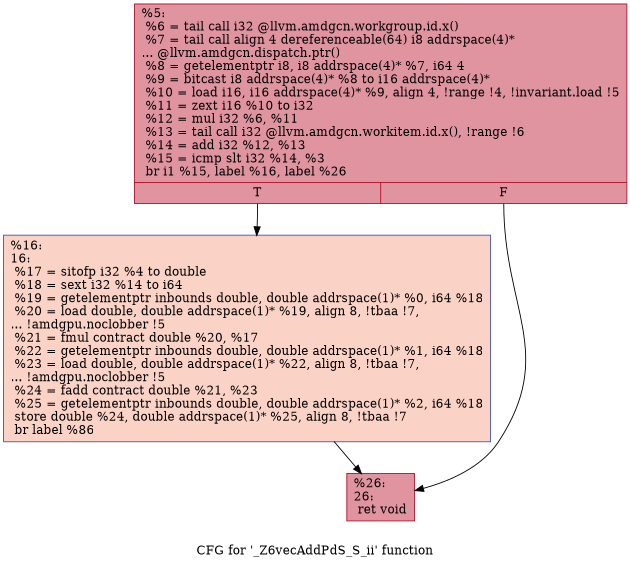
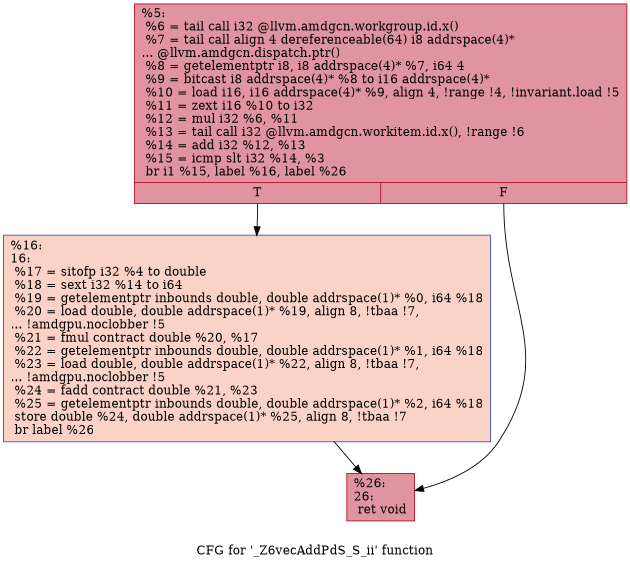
node "%16:": text "br label %86" -> "br label %26"
